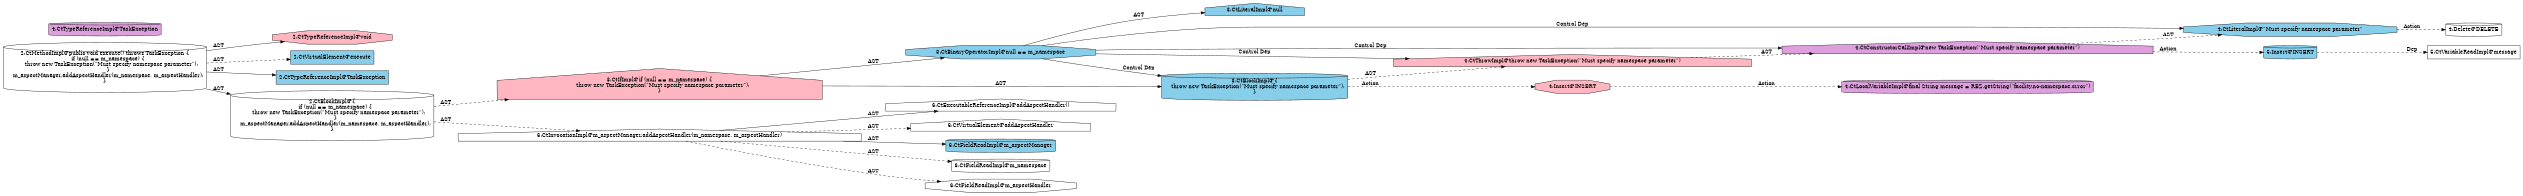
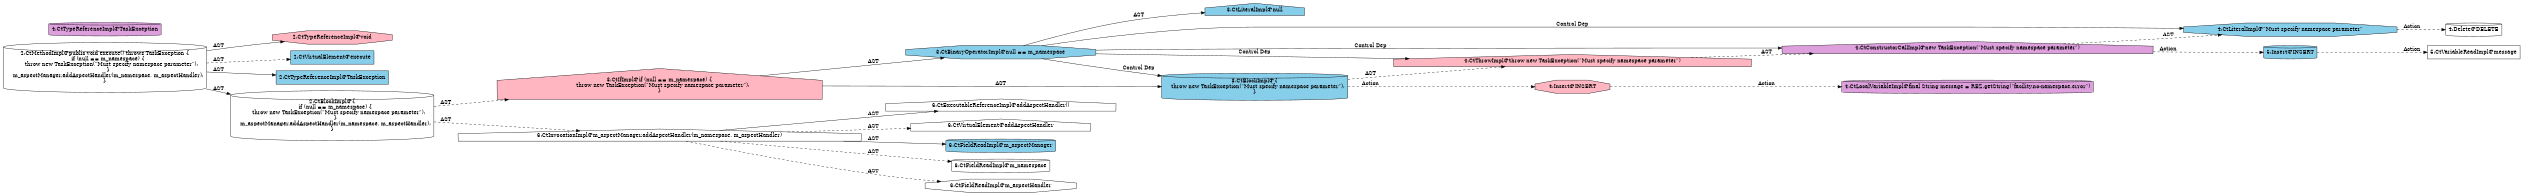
edge "5:Insert@INSERT" -> "5:CtVariableReadImpl@message": label "Dep" -> "Action"
